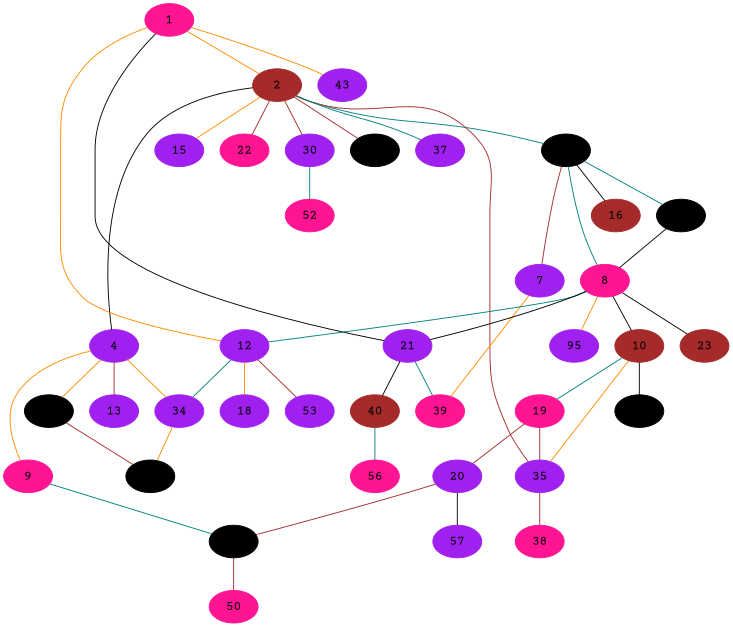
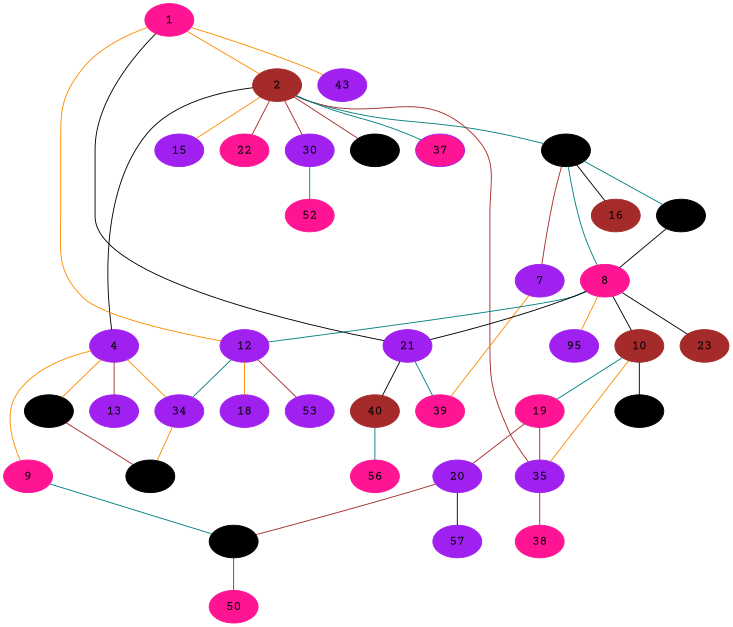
node "37": fillcolor purple -> deeppink
